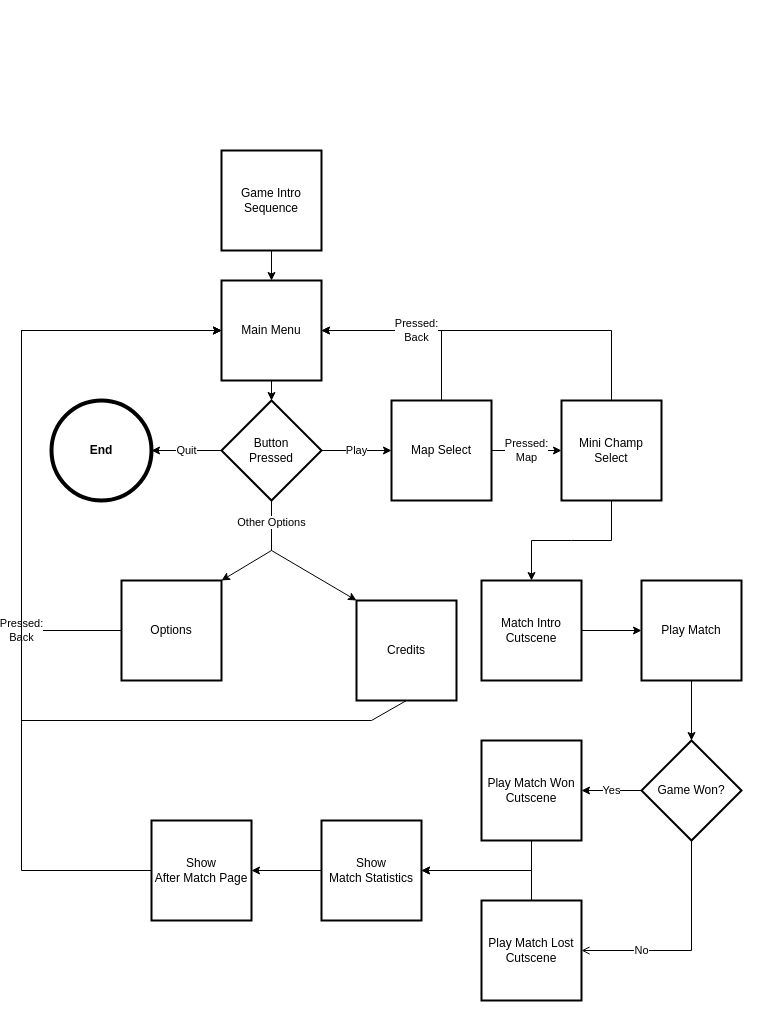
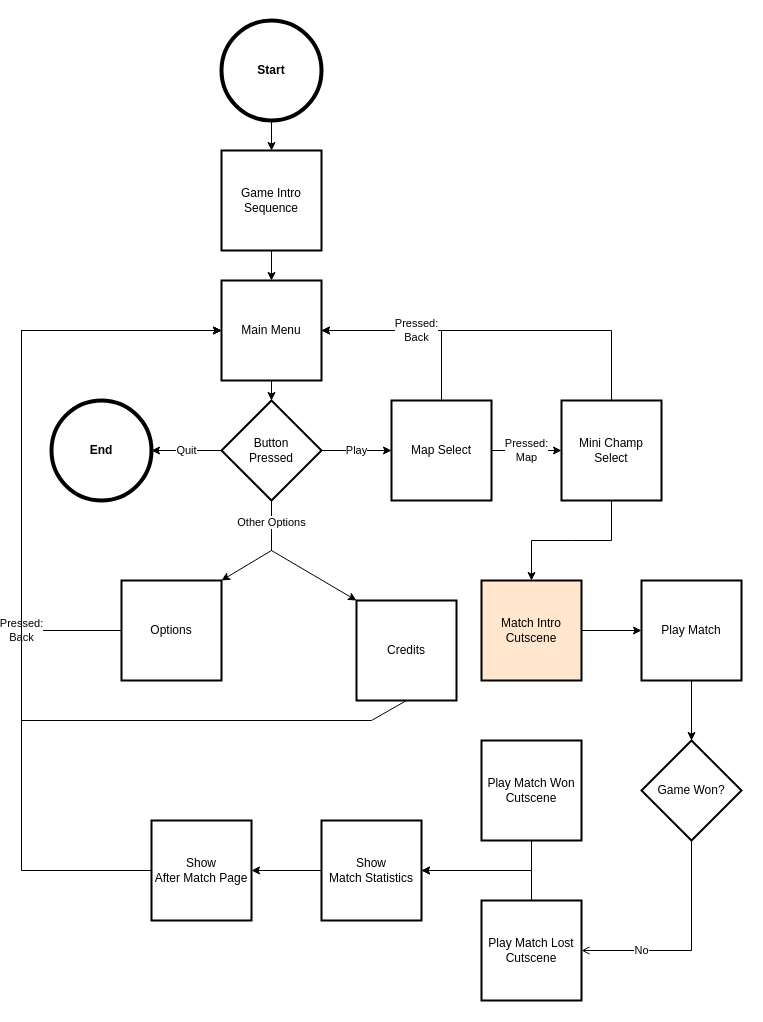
node "Start": added
edge "Start" -> "Game Intro Sequence": added
node "Match Intro Cutscene": fillcolor #ffffff -> #ffe6cc
edge "Game Won?" -> "Play Match Won Cutscene": removed, label "Yes"
